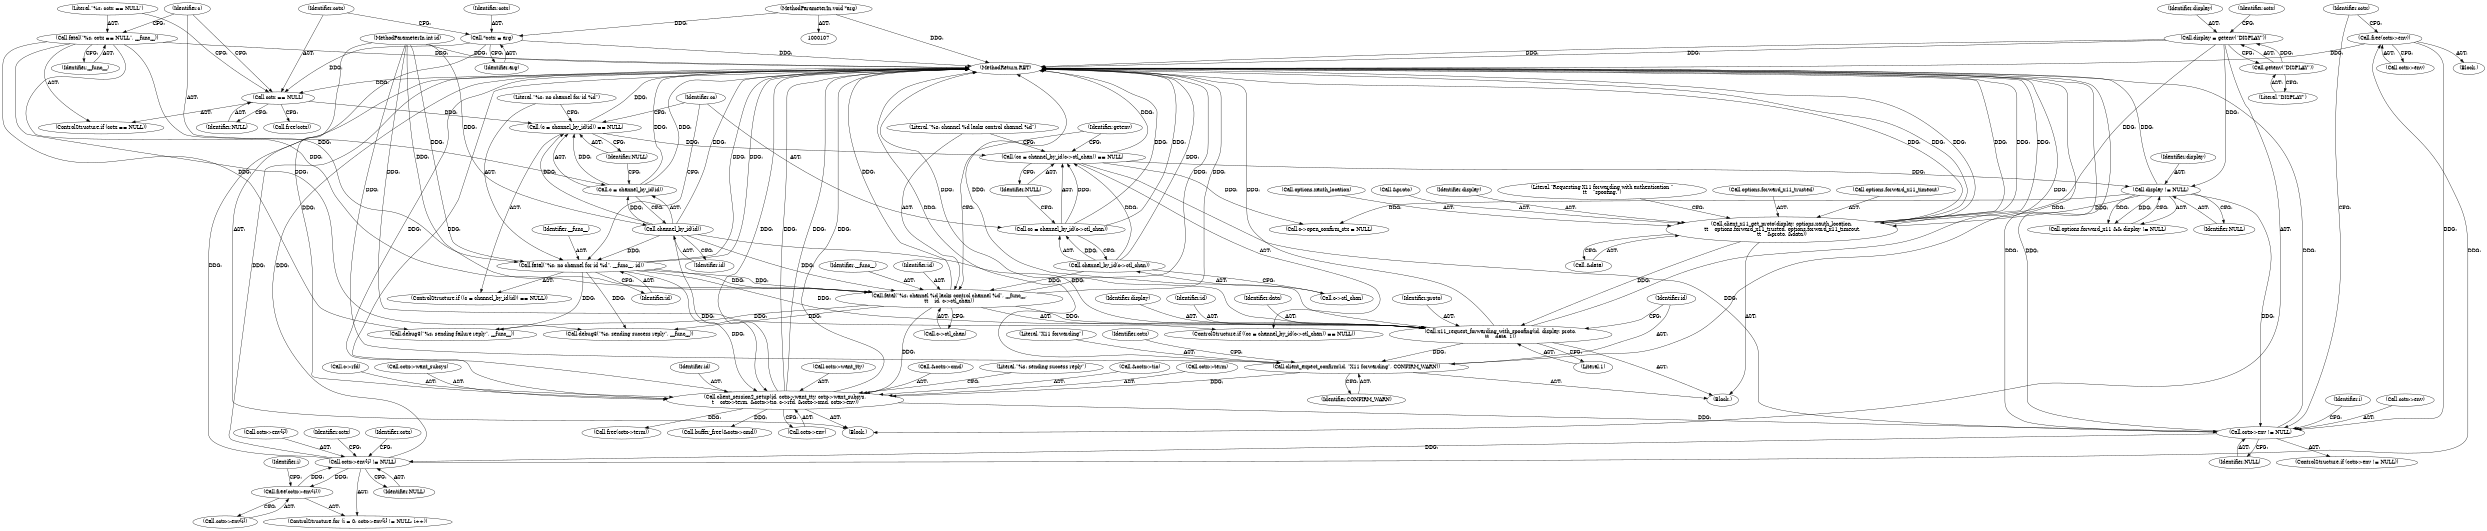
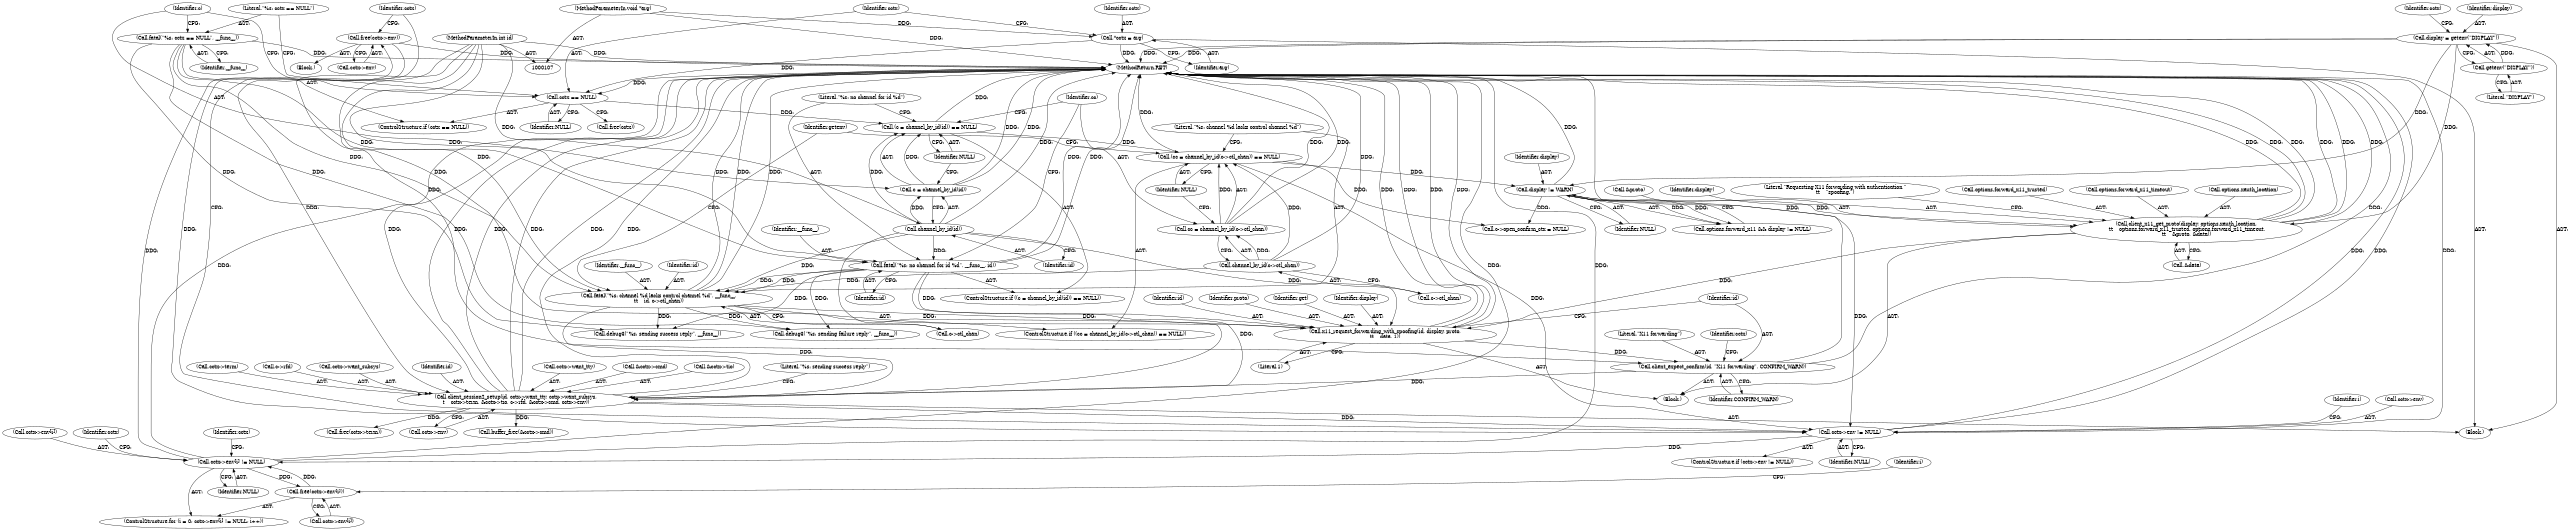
edge "(MethodParameterIn,int id)" -> "1000107": added, label "AST:"
node "(Call,display != NULL)": label "(Call,display != NULL)" -> "(Call,display != WARN)"
node "(Identifier,data)": label "(Identifier,data)" -> "(Identifier,get)"
